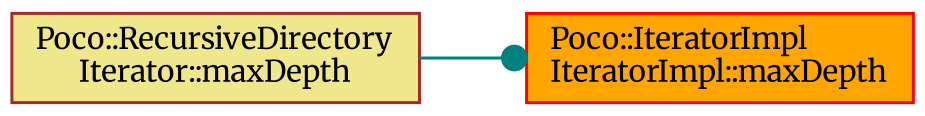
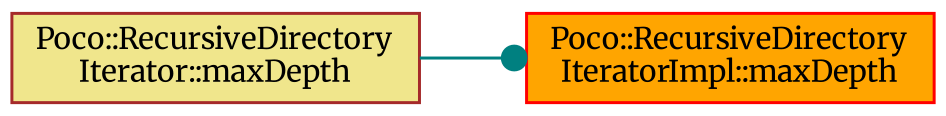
node "Poco::IteratorImpl IteratorImpl::maxDepth": label "Poco::IteratorImpl IteratorImpl::maxDepth" -> "Poco::RecursiveDirectory IteratorImpl::maxDepth"
